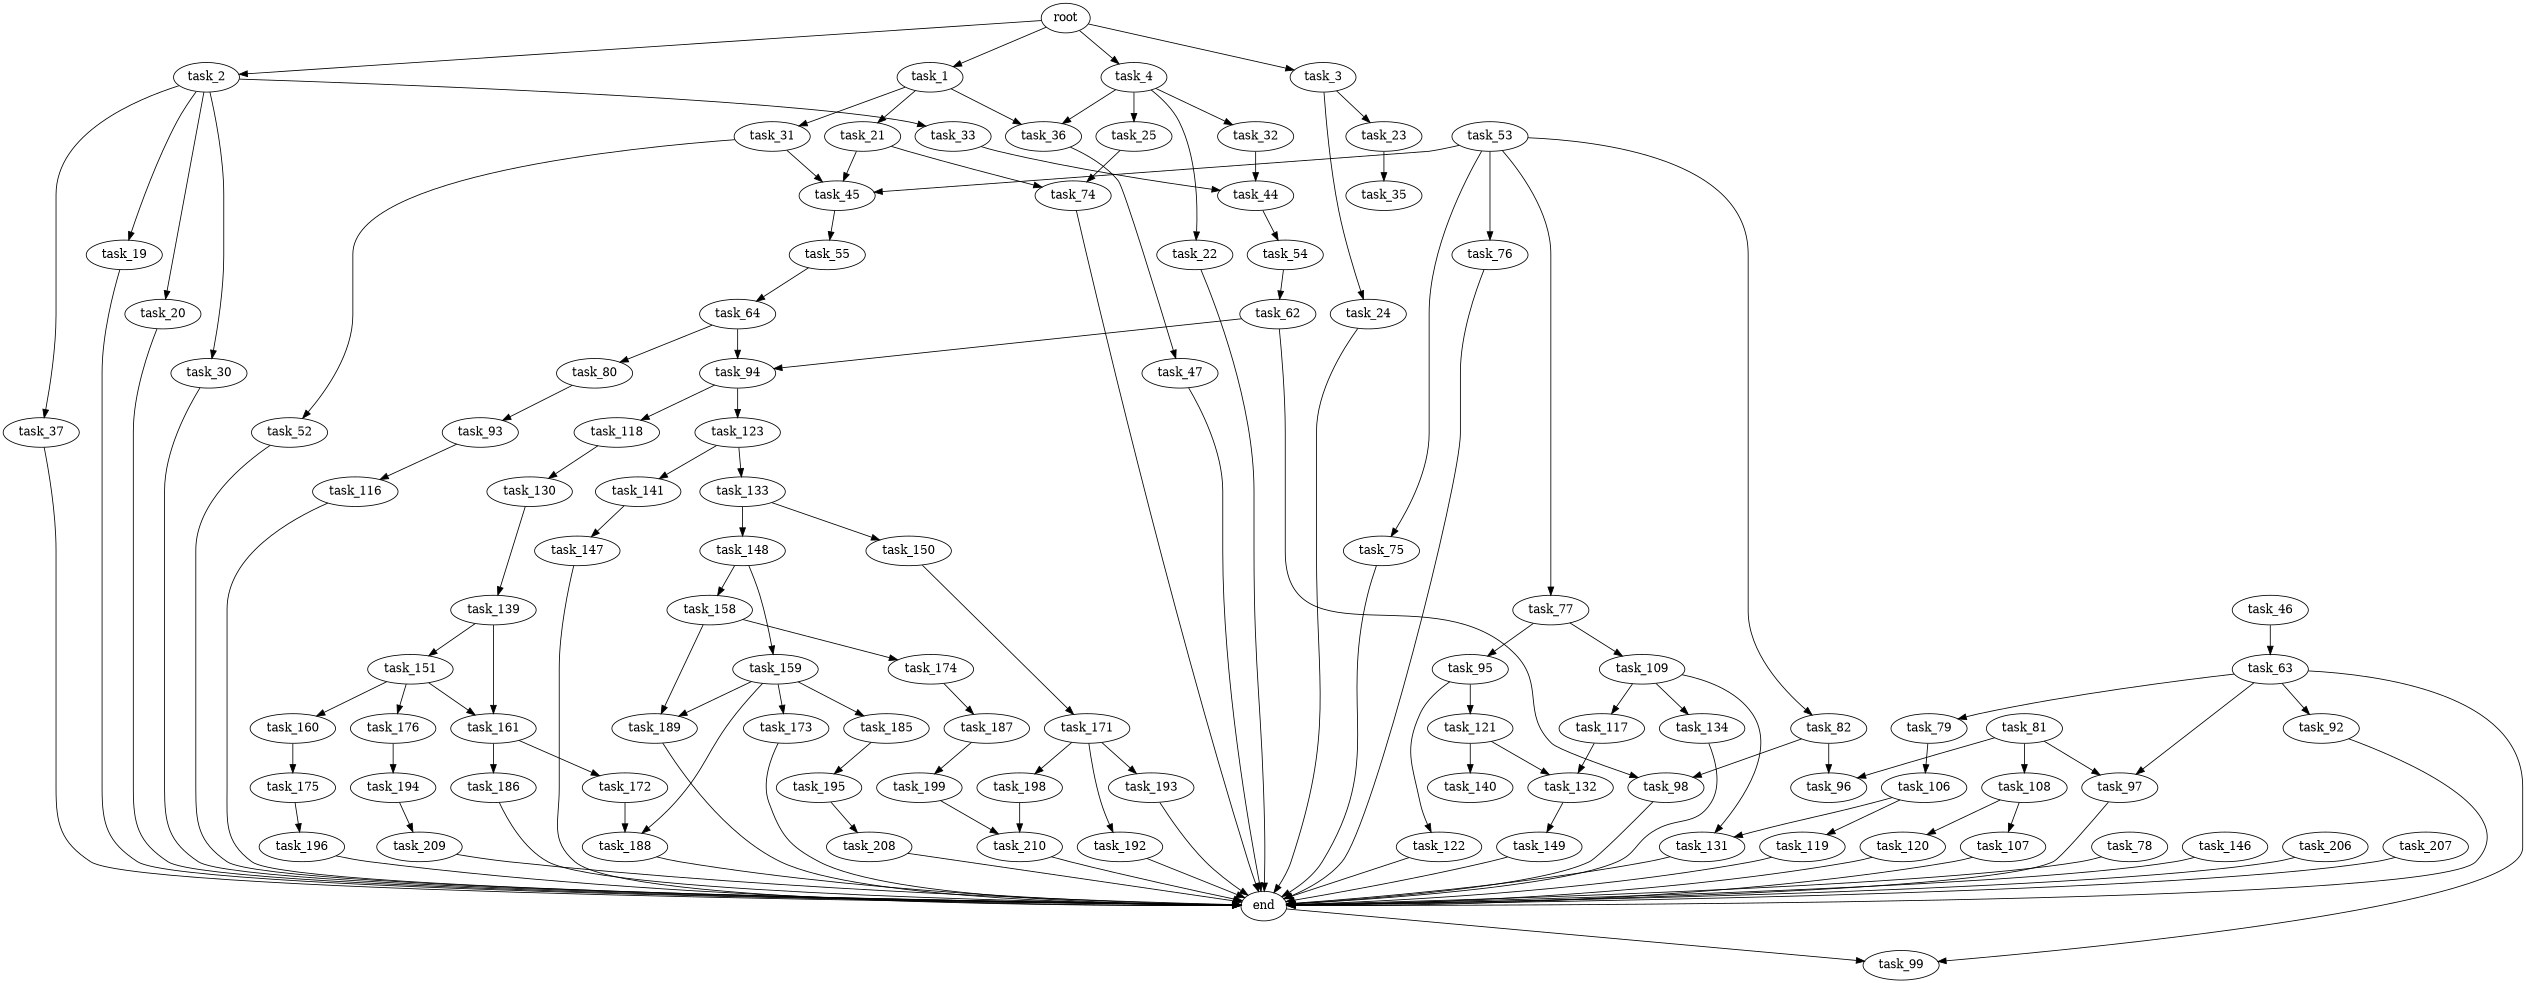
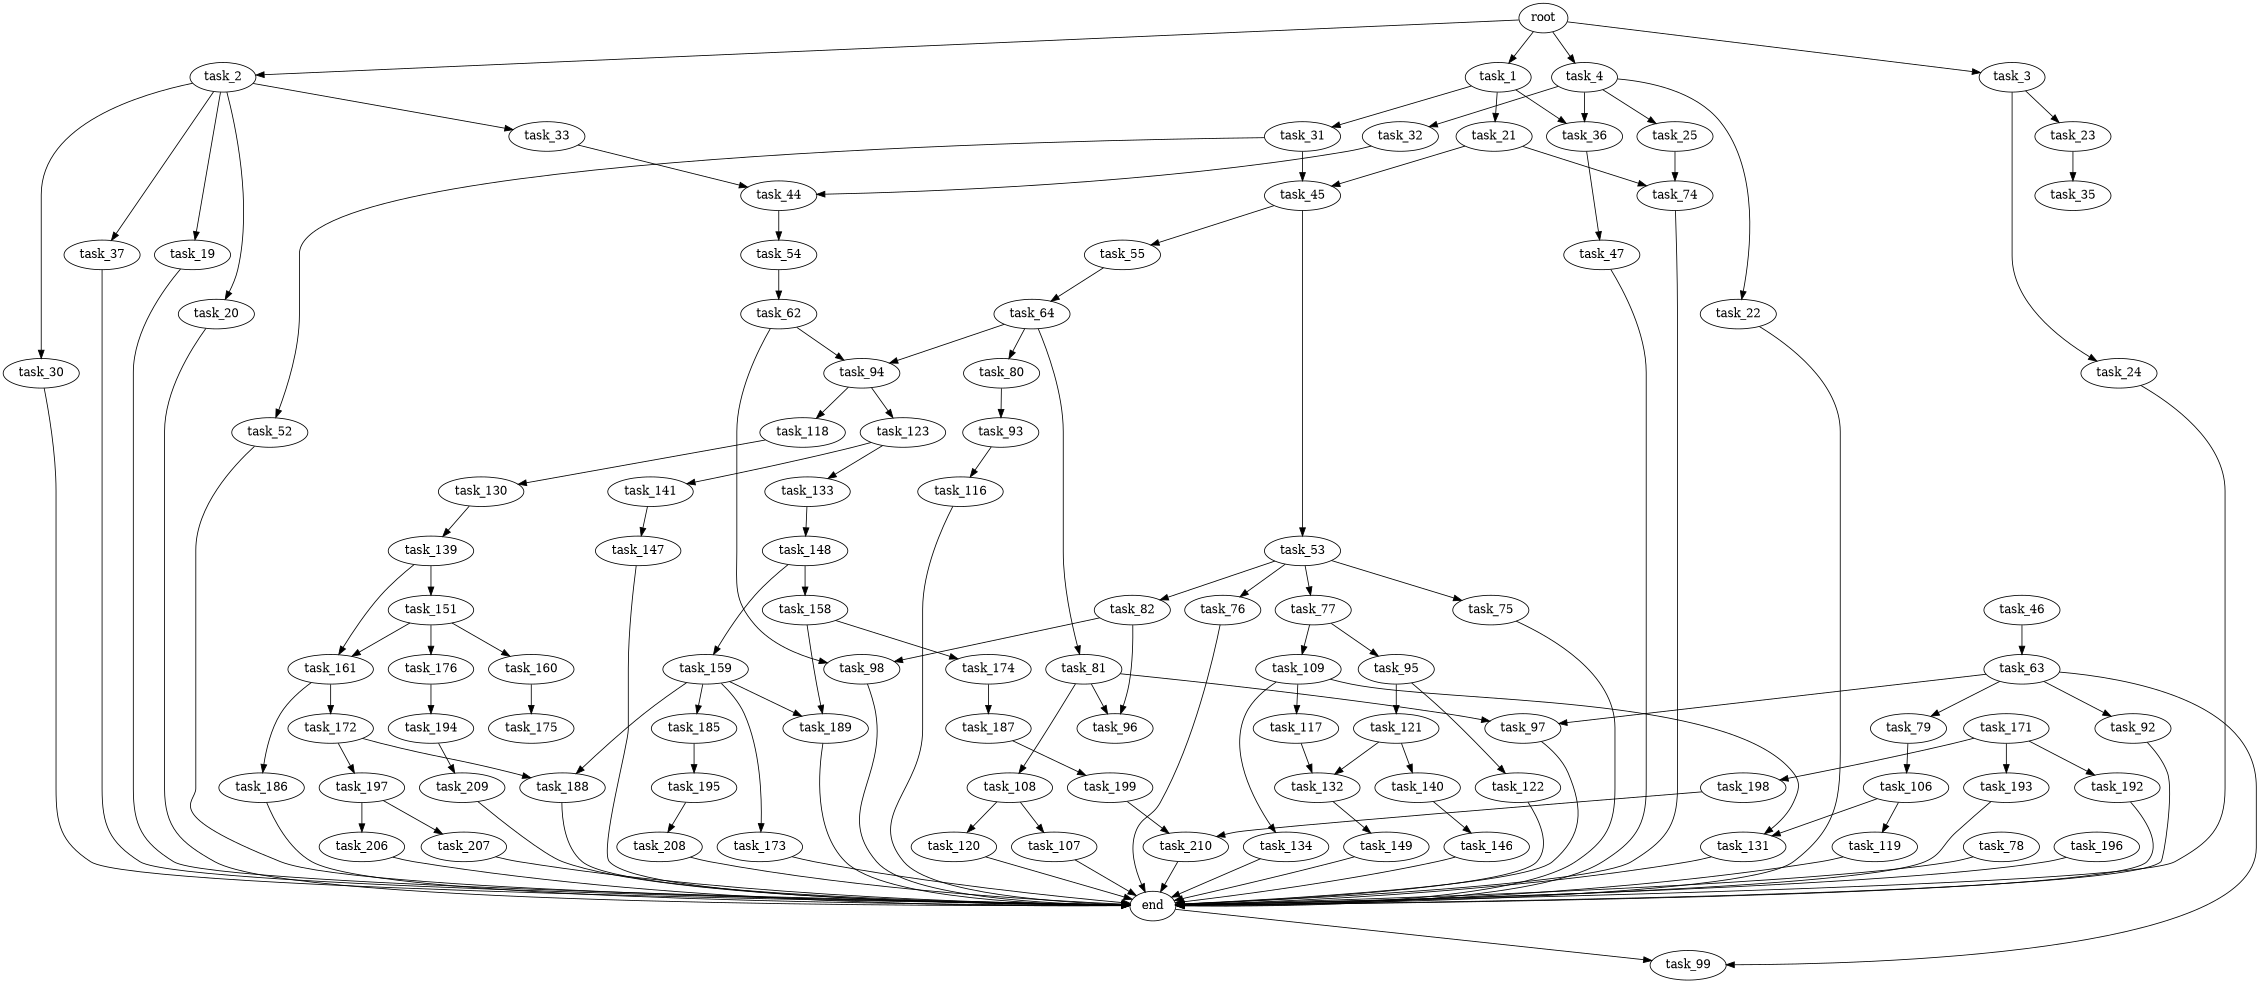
edge "task_53" -> "task_45": reversed
edge "task_64" -> "task_81": added
node "task_150": removed
node "task_197": added
edge "task_175" -> "task_196": removed
edge "task_140" -> "task_146": added
